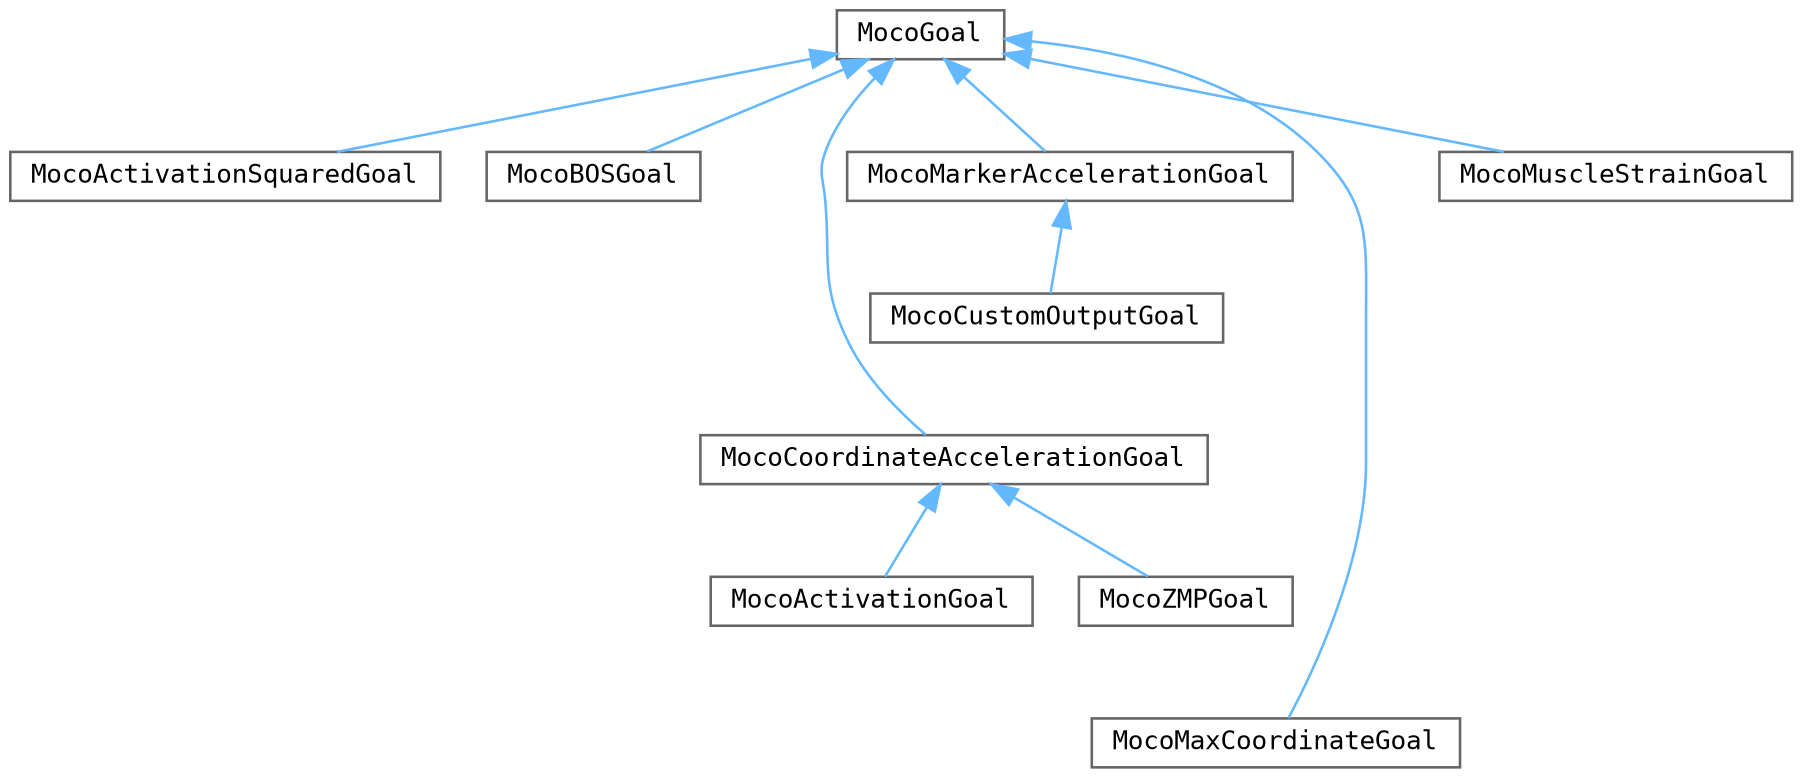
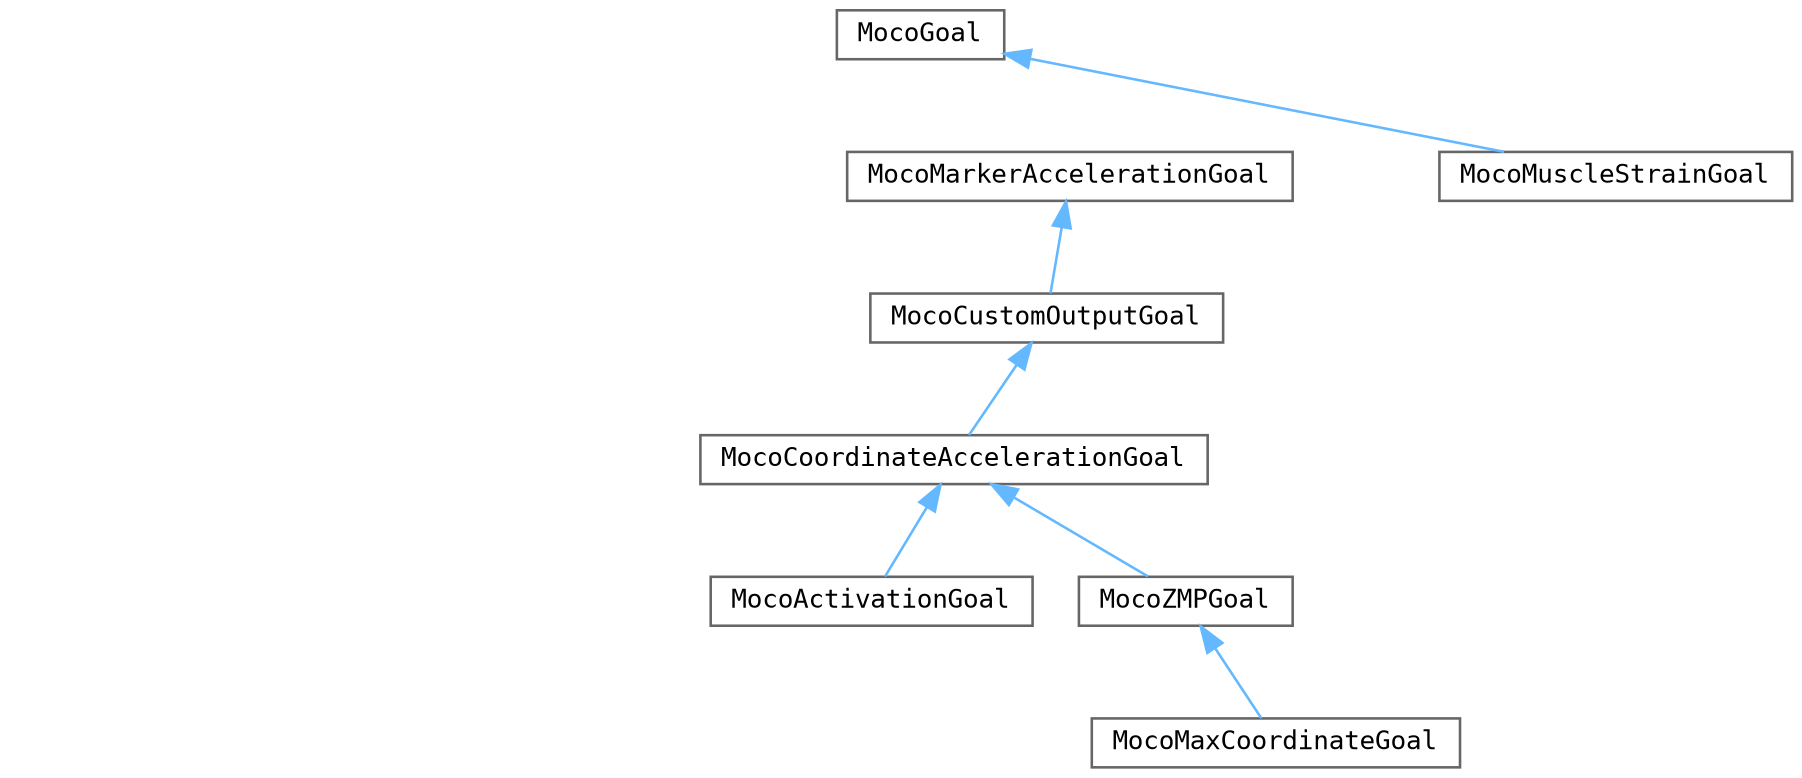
edge "MocoMarkerAccelerationGoal" -> "MocoGoal": removed
node "MocoActivationSquaredGoal": removed
node "MocoBOSGoal": removed
edge "MocoCoordinateAccelerationGoal" -> "MocoGoal": now "MocoCoordinateAccelerationGoal" -> "MocoCustomOutputGoal"
edge "MocoMaxCoordinateGoal" -> "MocoGoal": now "MocoMaxCoordinateGoal" -> "MocoZMPGoal"
